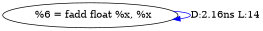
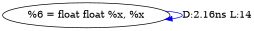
node "%6 = fadd float %x, %x": label "%6 = fadd float %x, %x" -> "%6 = float float %x, %x"
